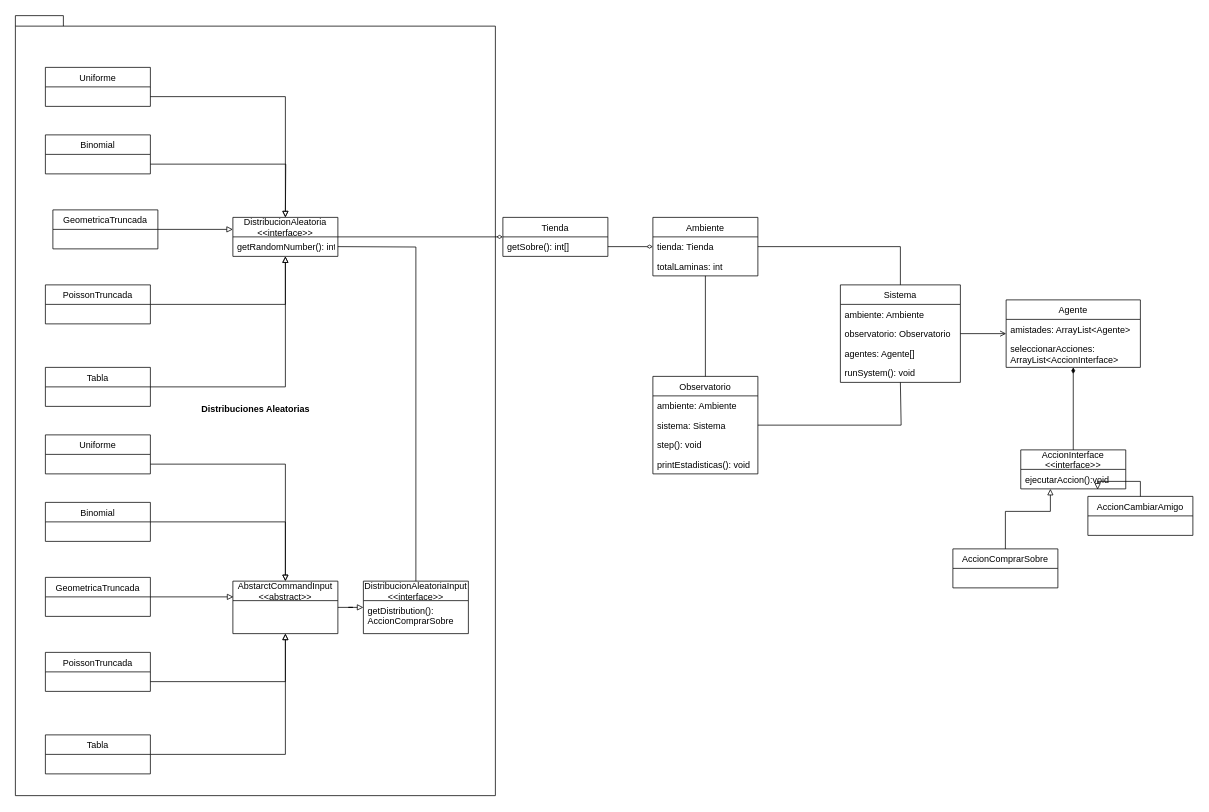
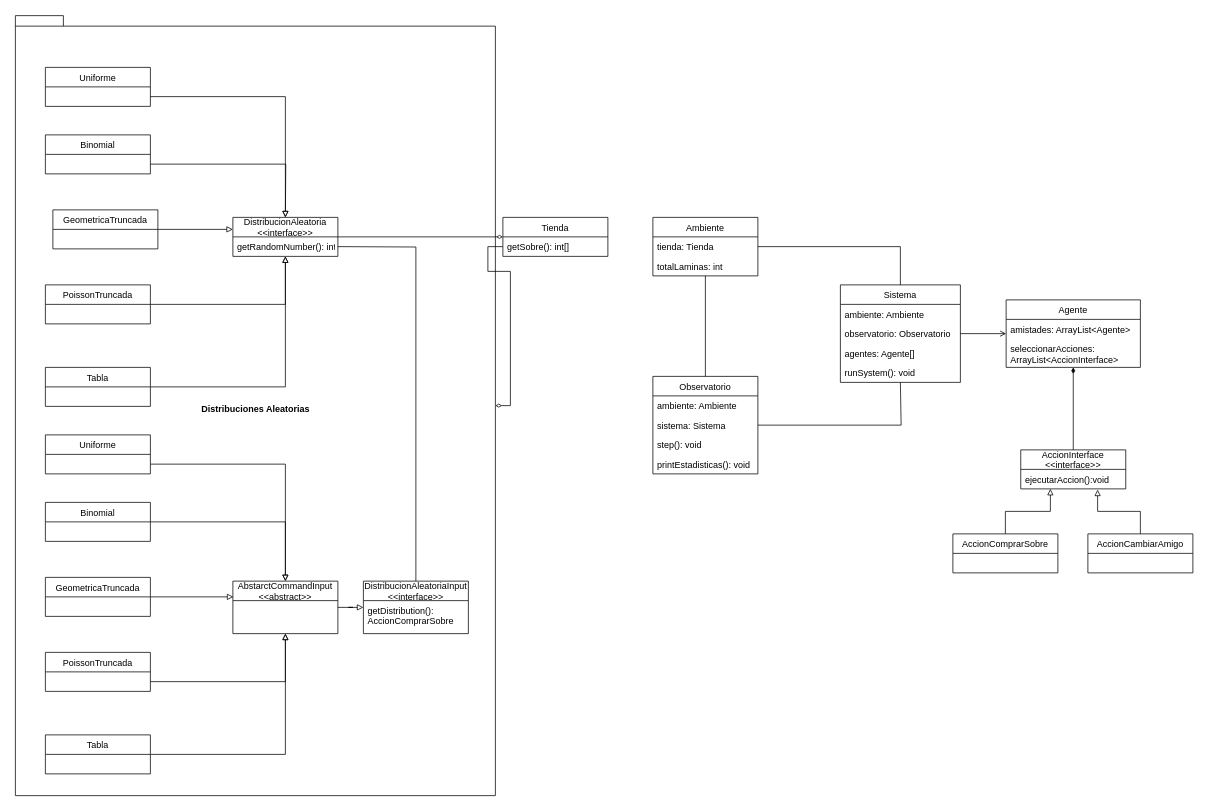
edge "getSobre(): int[]" -> "Ambiente": now "getSobre(): int[]" -> "Distribuciones Aleatorias"
node "AccionCambiarAmigo": moved (1140, 516) -> (1140, 553)
node "AccionComprarSobre": moved (1005, 568) -> (1005, 553)
